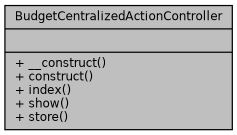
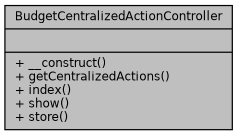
node "BudgetCentralizedActionController": text "+ construct()" -> "+ getCentralizedActions()"
